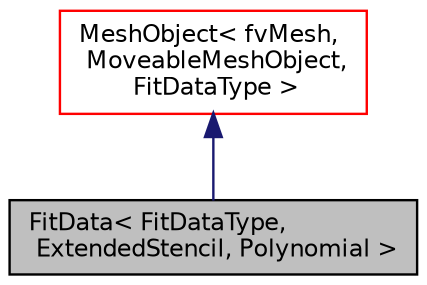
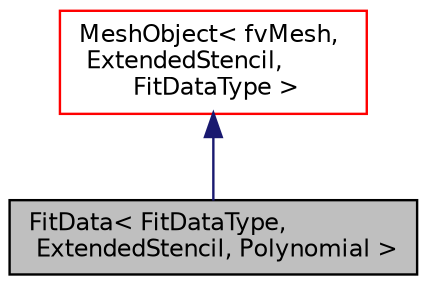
node "MeshObject< fvMesh, MoveableMeshObject, FitDataType >": label "MeshObject< fvMesh, MoveableMeshObject, FitDataType >" -> "MeshObject< fvMesh, ExtendedStencil, FitDataType >"
